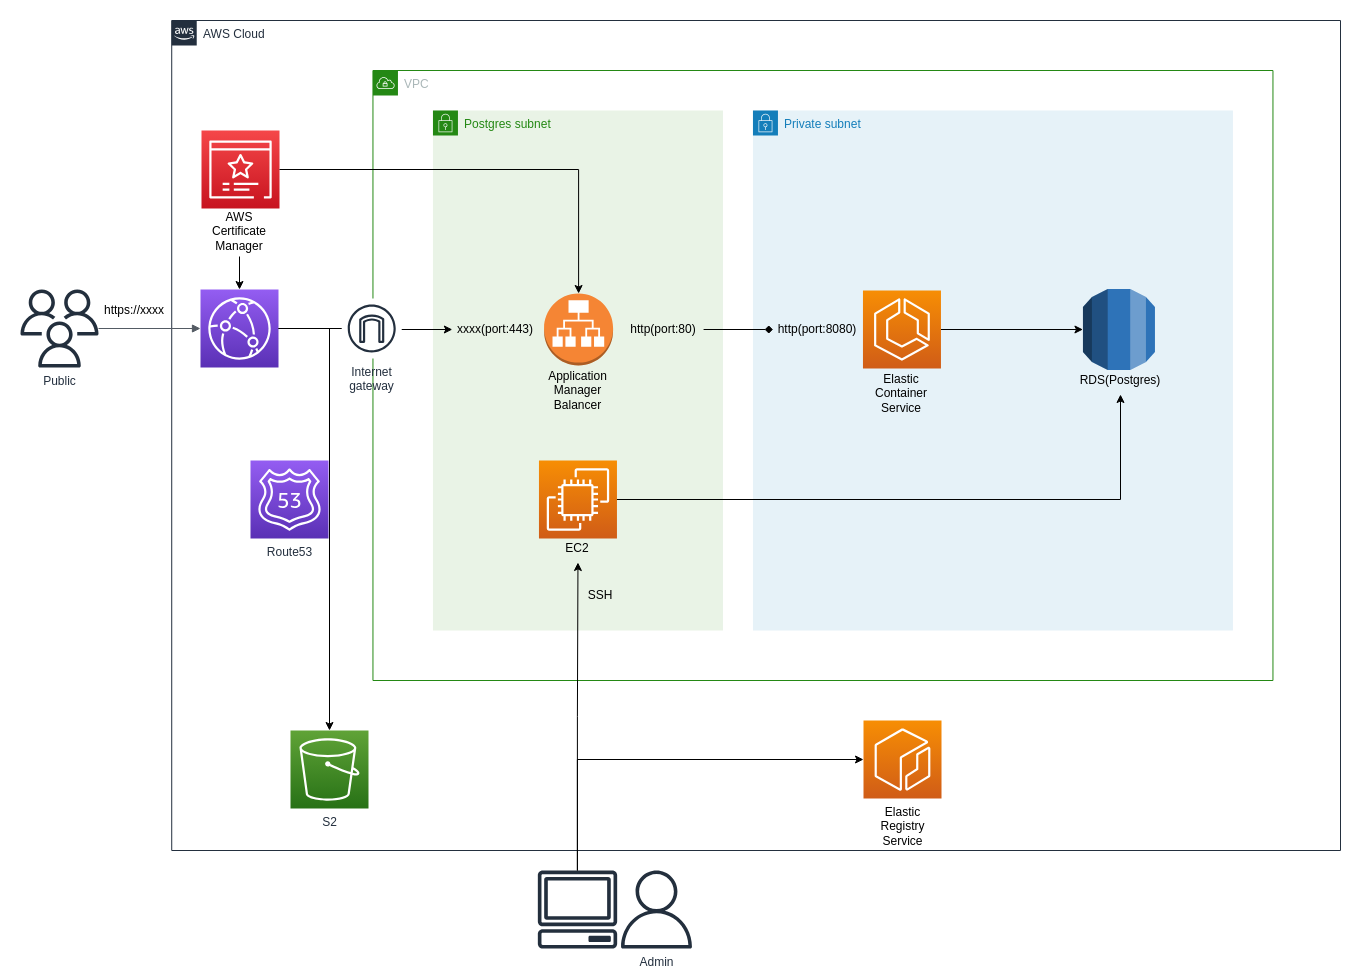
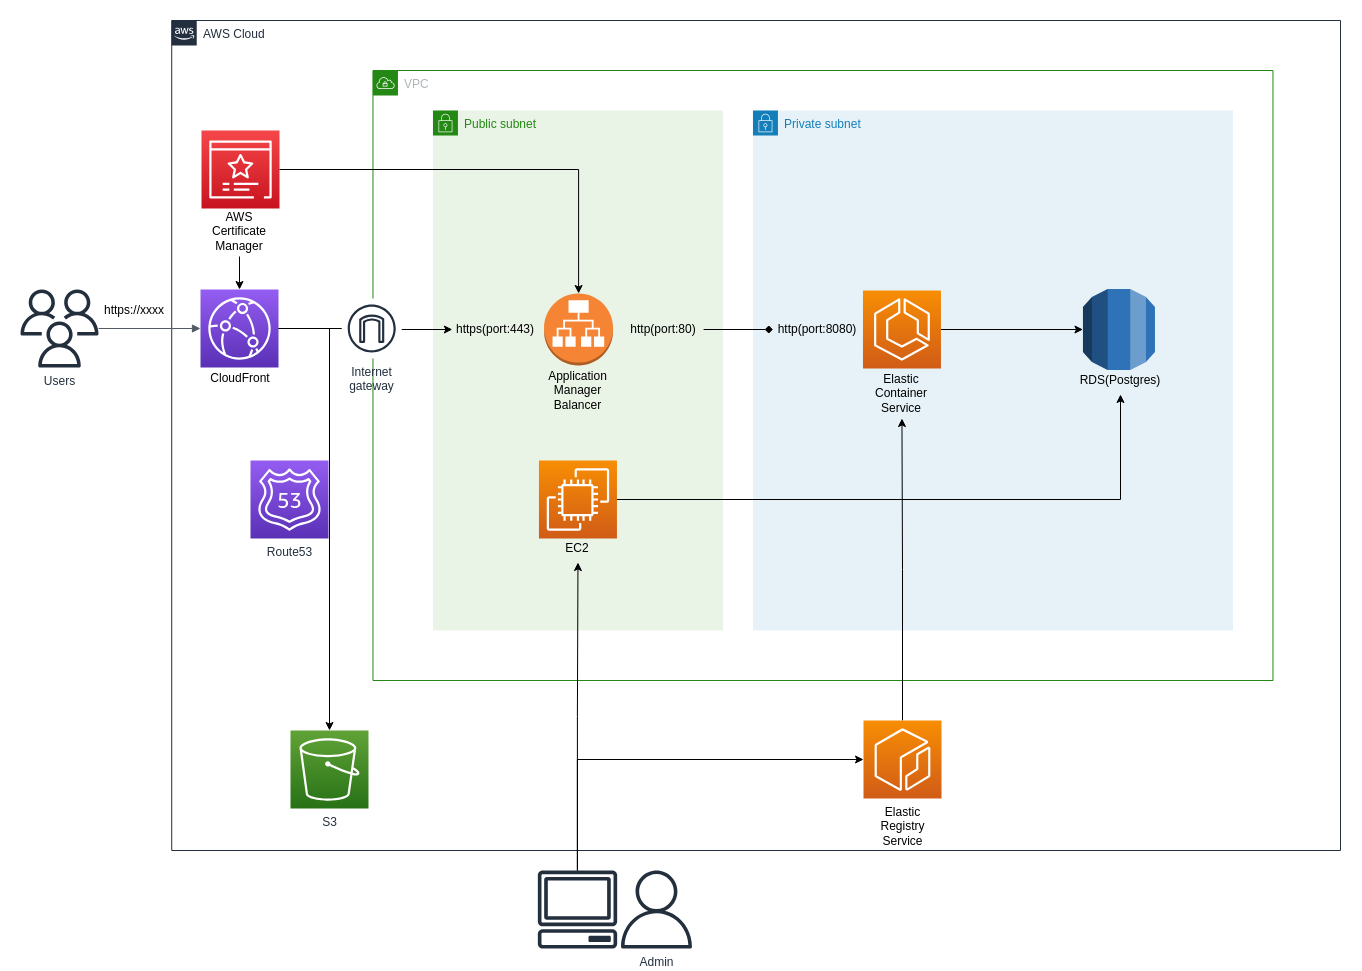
node "Postgres subnet": label "Postgres subnet" -> "Public subnet"
node "xxxx(port:443)": label "xxxx(port:443)" -> "https(port:443)"
node "CloudFront": added
node "Public": label "Public" -> "Users"
edge "ElasticRegistryService" -> "Elastic Container Service": added
node "SSH": removed
node "S2": label "S2" -> "S3"
